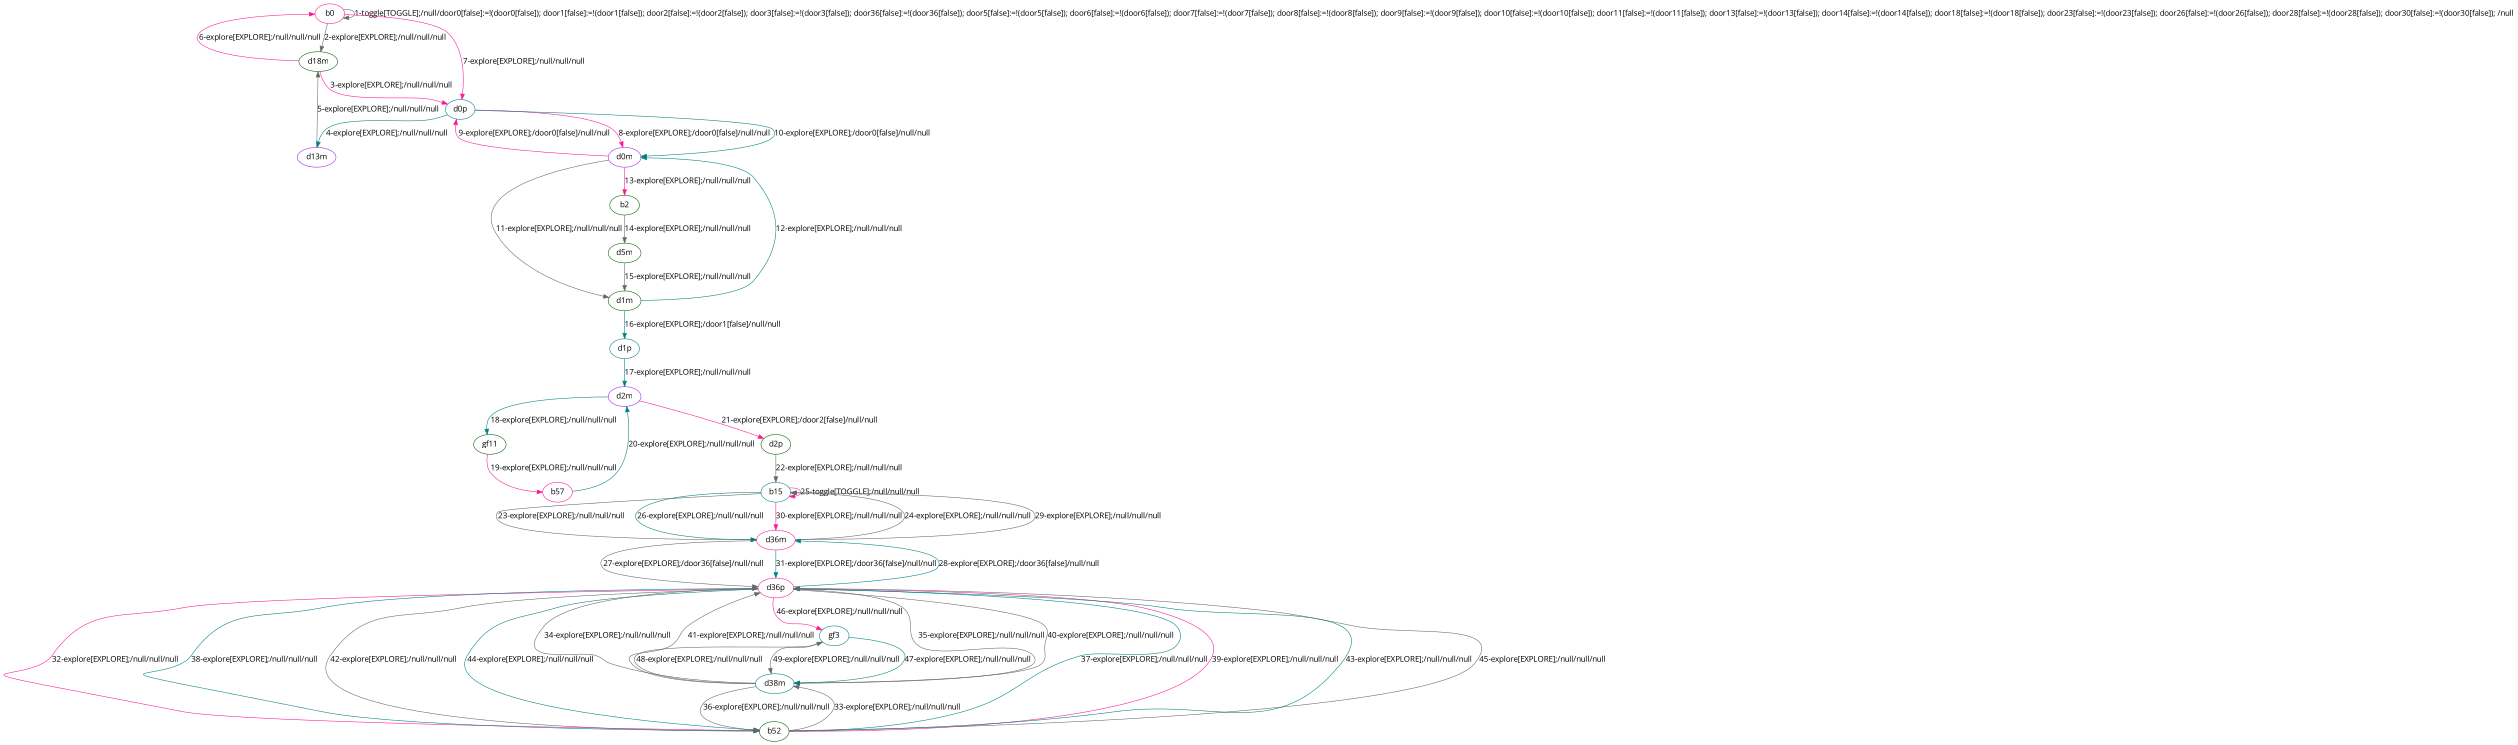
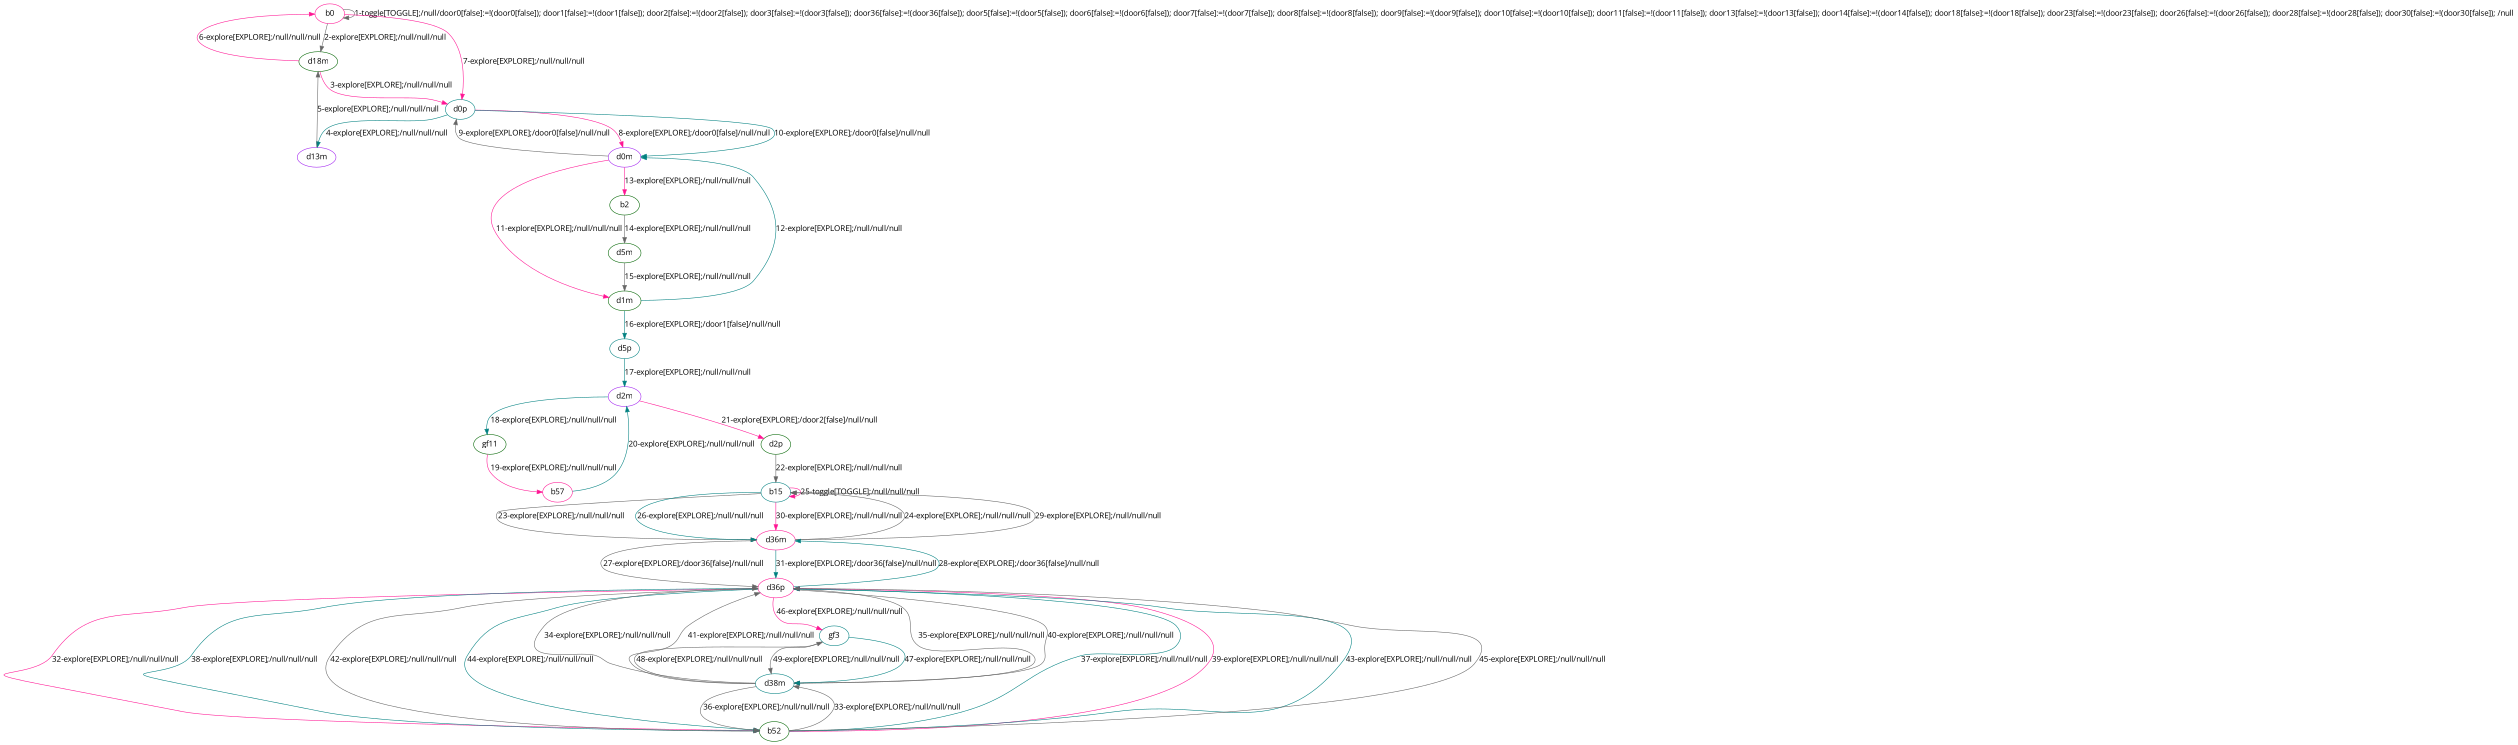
edge "d0m" -> "d0p": color deeppink -> gray40
edge "d0m" -> "d1m": color gray40 -> deeppink
node "d1p": label "d1p" -> "d5p"
